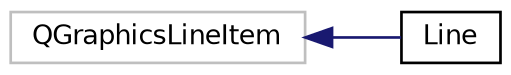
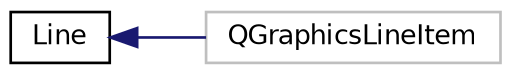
edge "Line" -> "QGraphicsLineItem": reversed
